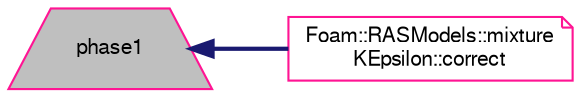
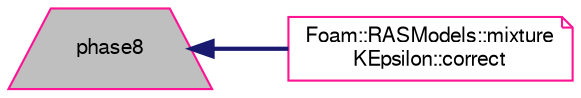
node "phase1": label "phase1" -> "phase8"
